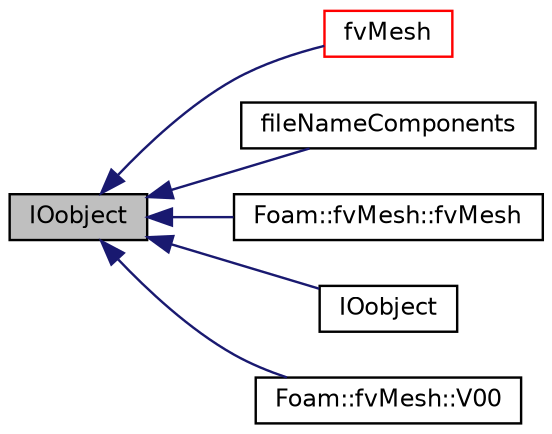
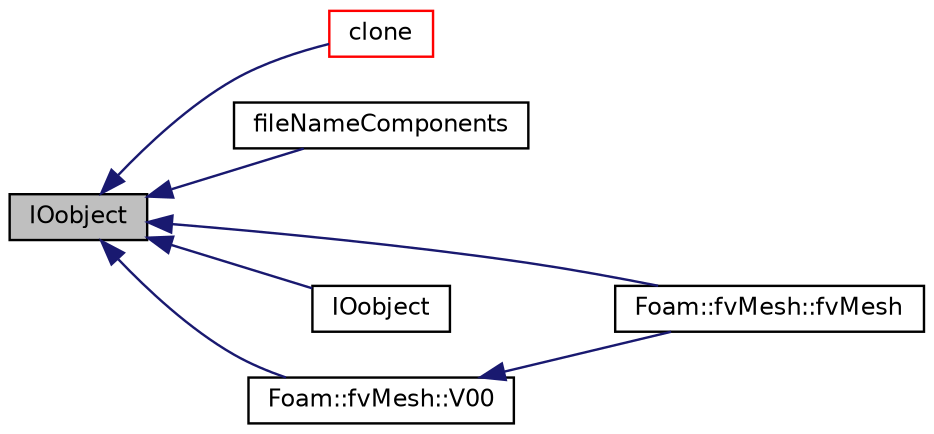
node "fvMesh": label "fvMesh" -> "clone"
edge "Foam::fvMesh::fvMesh" -> "Foam::fvMesh::V00": added
